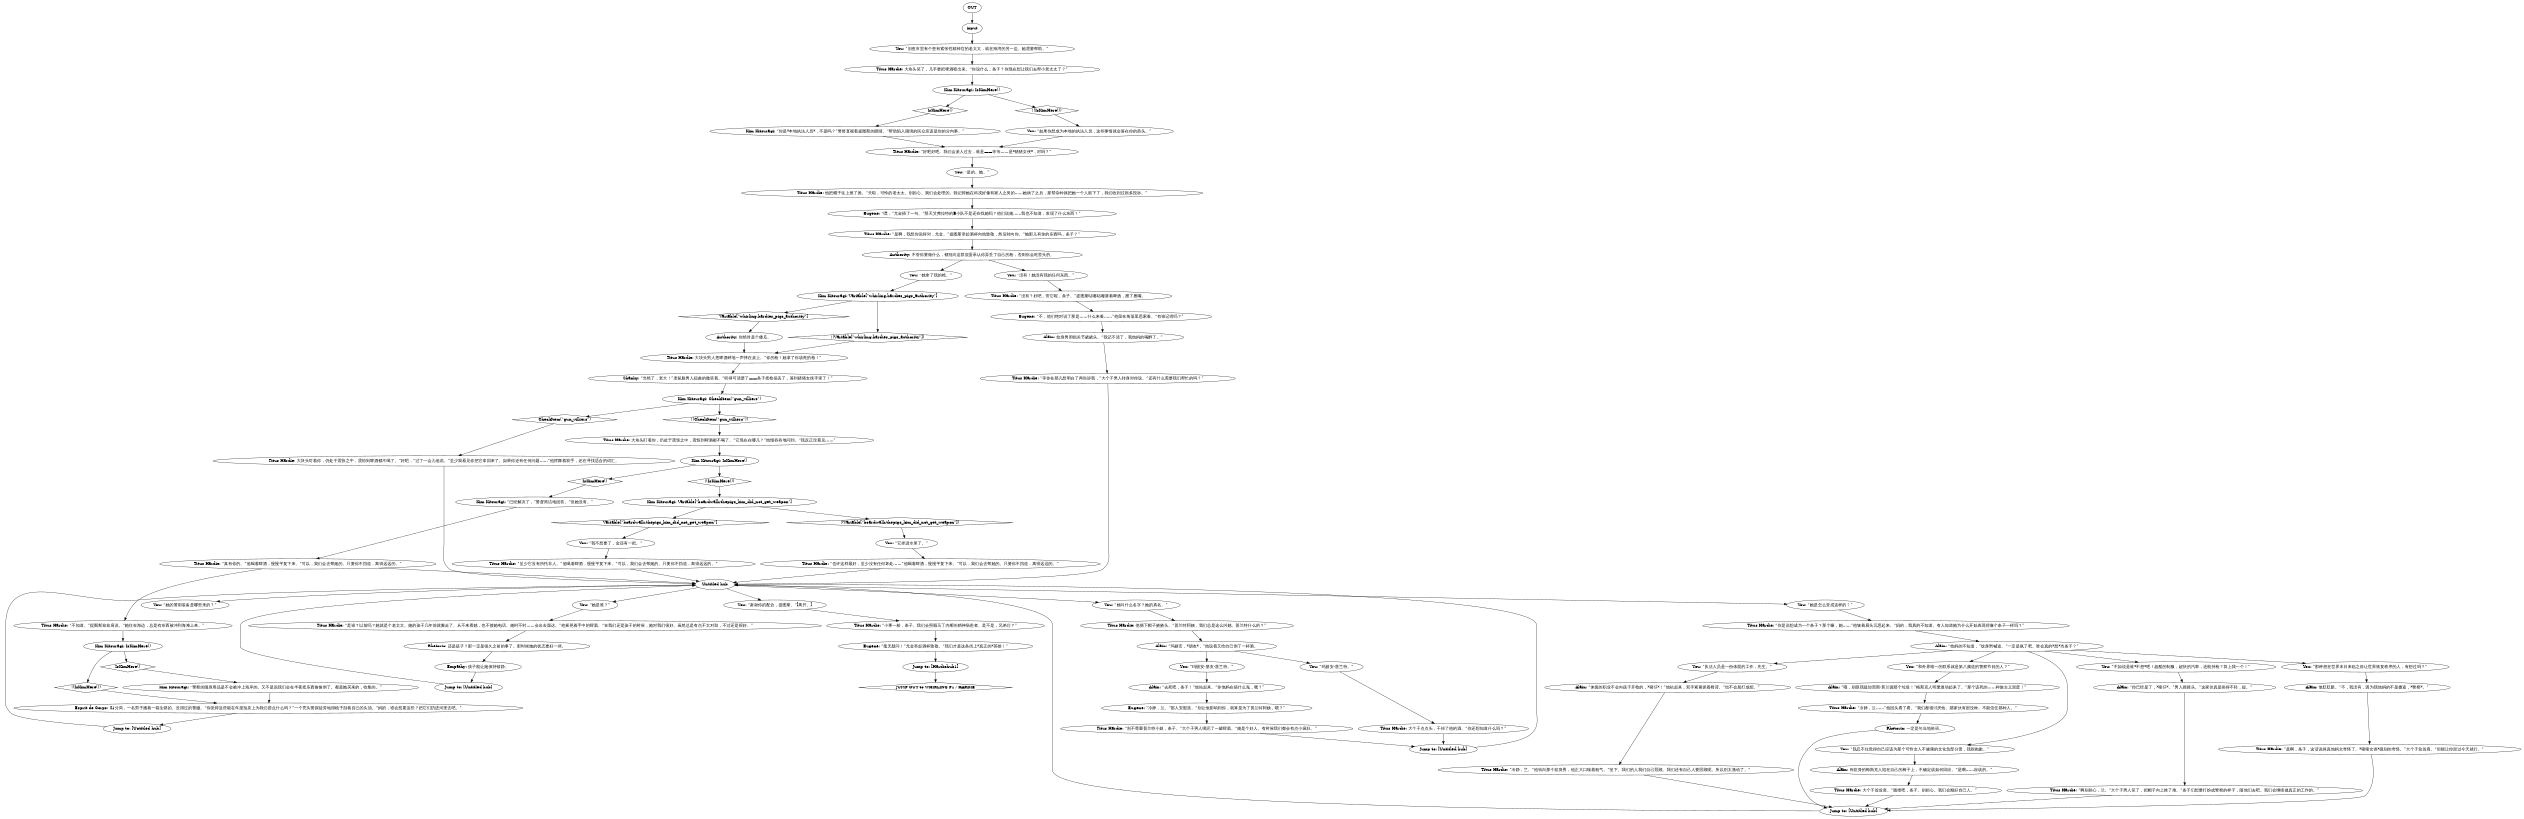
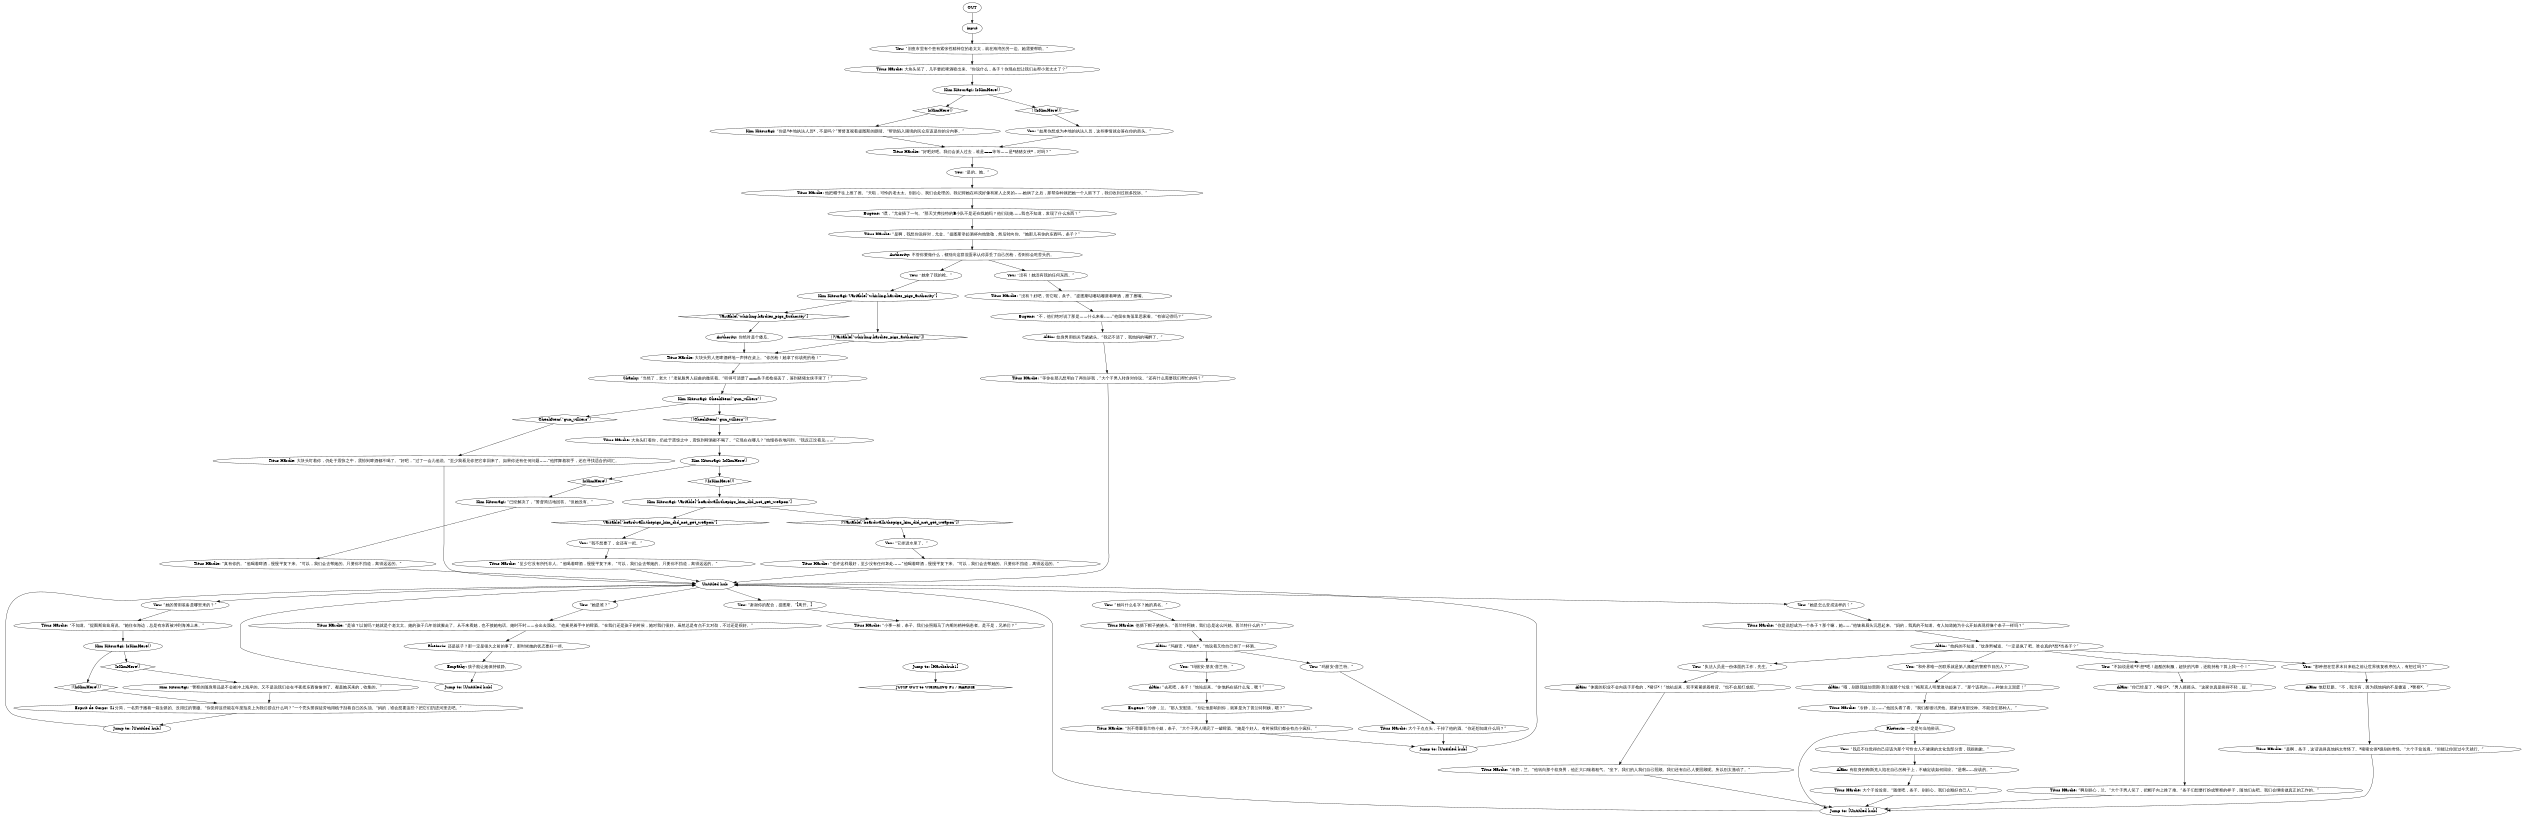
edge "Titus Hardie: “真有你的。”他喝着啤酒，慢慢平复下来。“可以，我们会去帮她的。只要你不挡道，离得远远的。”" -> "Titus Hardie: “不知道。”提图斯耸耸肩说。“她住在海边，总是有东西被冲到海滩上来。”": now "You: “她的警用装备是哪里来的？”" -> "Titus Hardie: “不知道。”提图斯耸耸肩说。“她住在海边，总是有东西被冲到海滩上来。”"
edge "Untitled hub" -> "You: “她叫什么名字？她的真名。”": removed
node "Eugene: “毫无疑问！”尤金举起酒杯致敬。“我们才是这条街上*真正的*英雄！”": removed
edge "Alain: “他妈的不知道，”纹身男喊道。“一定是疯了吧。谁会真的*想*当条子？”" -> "You: “我忍不住觉得自己应该为那个可怜女人不健康的文化负部分责，我很抱歉。”": now "Rhetoric: 一定是句当地俗语。" -> "You: “我忍不住觉得自己应该为那个可怜女人不健康的文化负部分责，我很抱歉。”"
